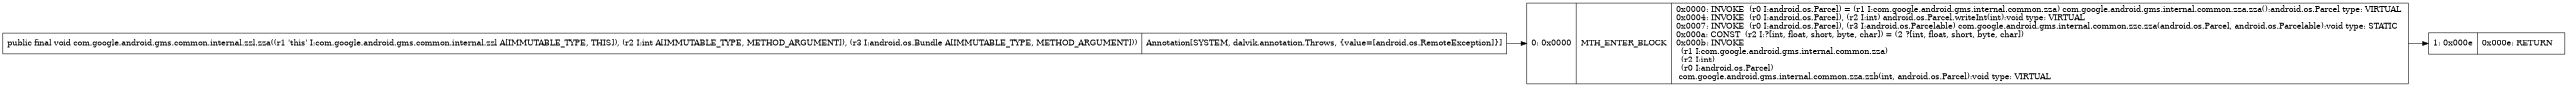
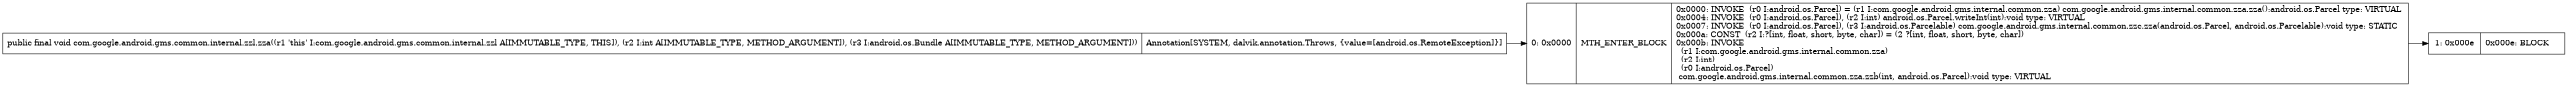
node "1: 0x000e": text "0x000e: RETURN" -> "0x000e: BLOCK"
